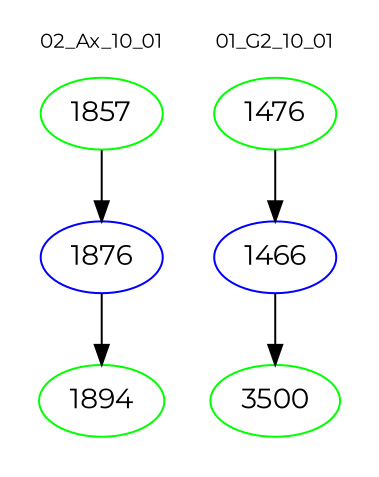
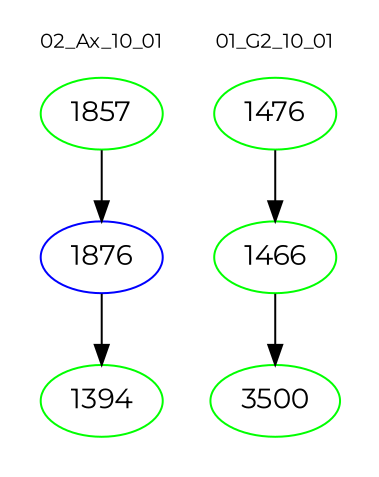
node "1466": color blue -> green
node "1894": label "1894" -> "1394"
